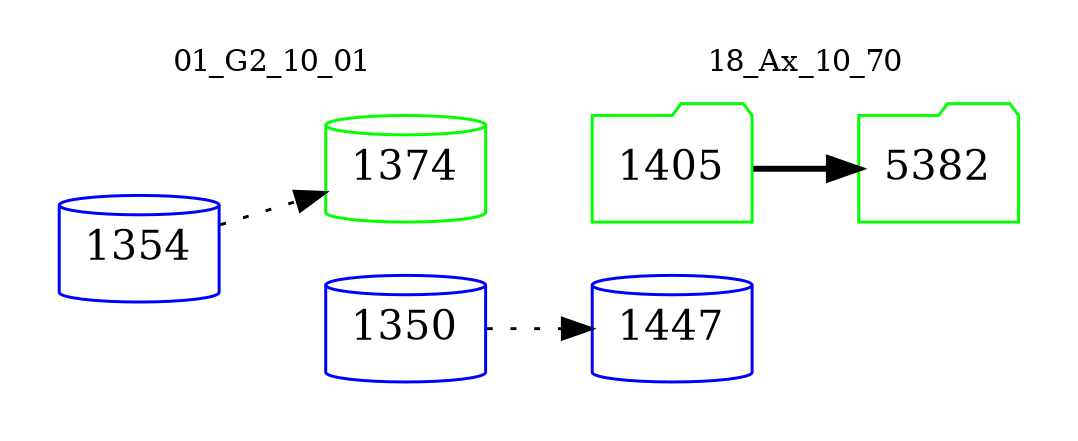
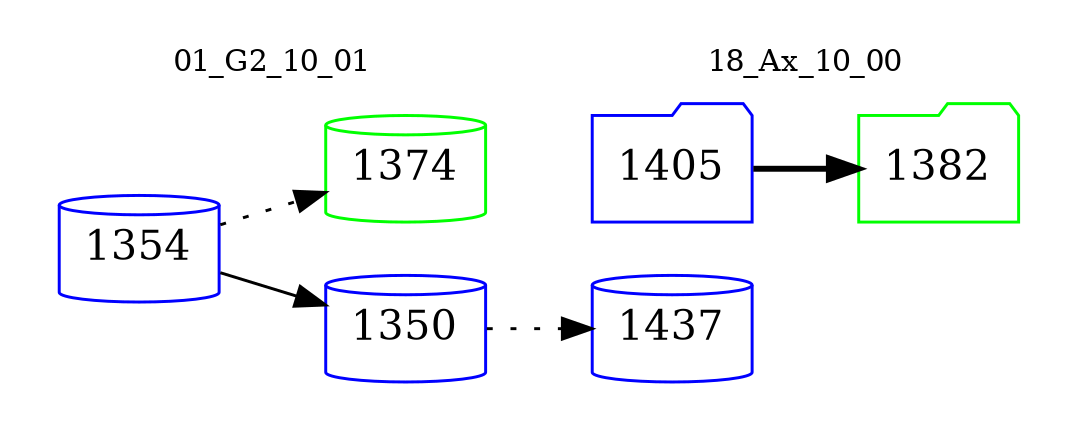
cluster "18_Ax_10_70": label "18_Ax_10_70" -> "18_Ax_10_00"
node "1405": color green -> blue
node "5382": label "5382" -> "1382"
edge "1354" -> "1350": added
node "1447": label "1447" -> "1437"
